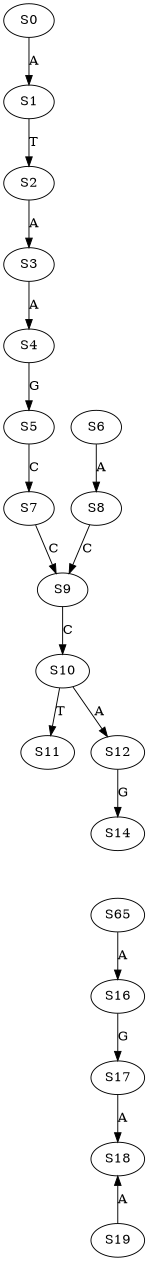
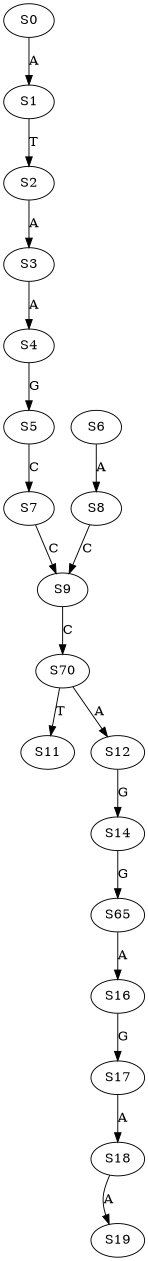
node "S10": label "S10" -> "S70"
edge "S14" -> "S65": added, label "G"
edge "S19" -> "S18": reversed
